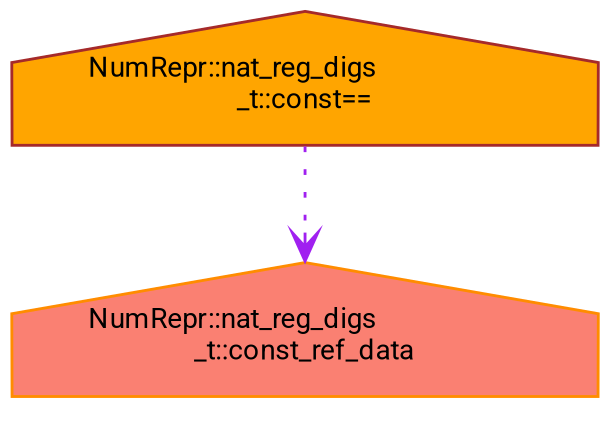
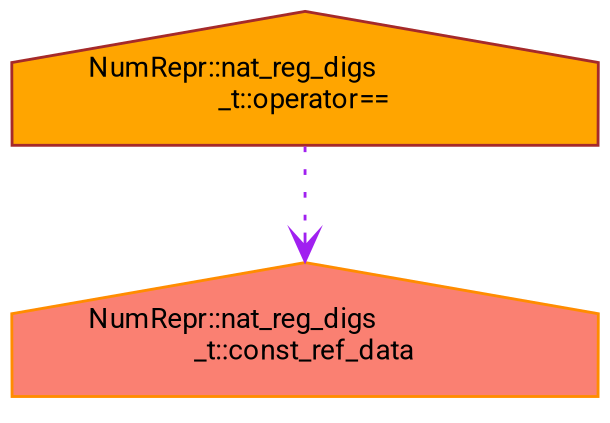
node "NumRepr::nat_reg_digs _t::const==": label "NumRepr::nat_reg_digs _t::const==" -> "NumRepr::nat_reg_digs _t::operator=="
